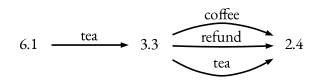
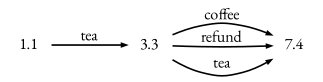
node "6.1": label "6.1" -> "1.1"
node "2.4": label "2.4" -> "7.4"
